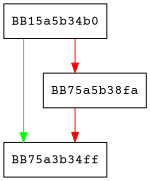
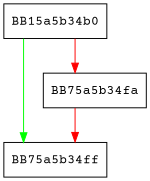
node "BB75a5b38fa": label "BB75a5b38fa" -> "BB75a5b34fa"
node "BB75a3b34ff": label "BB75a3b34ff" -> "BB75a5b34ff"
